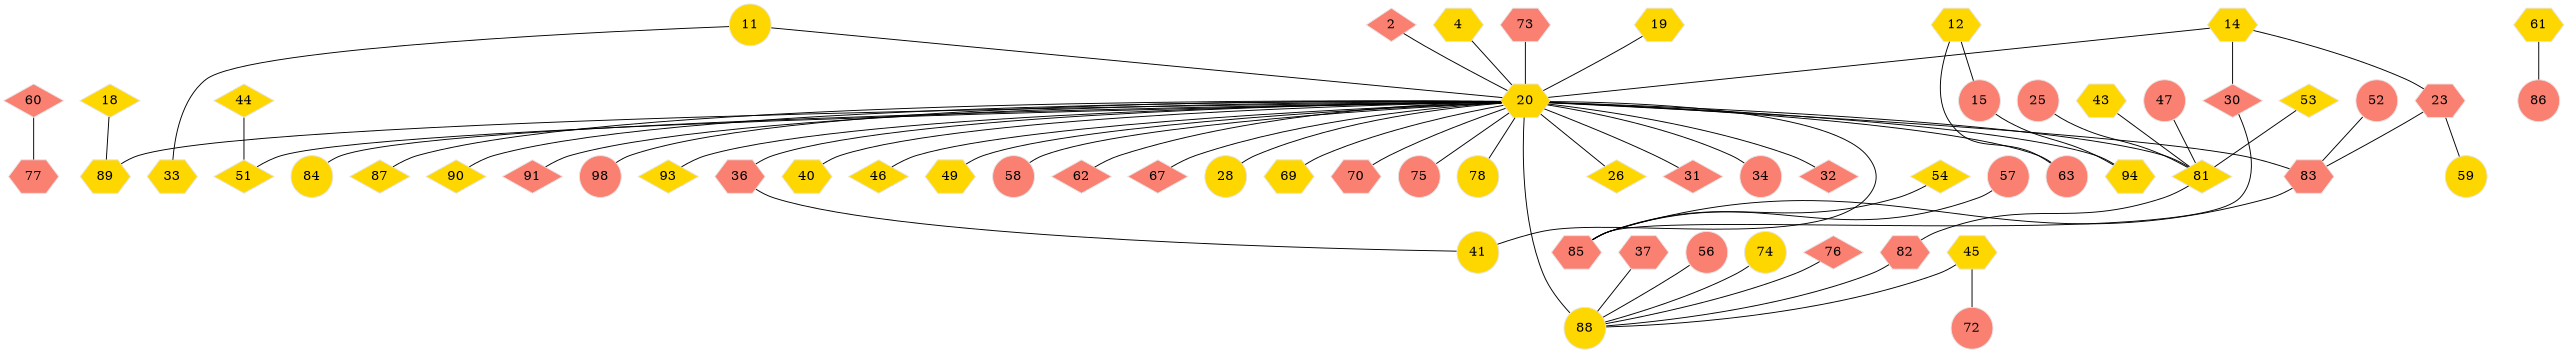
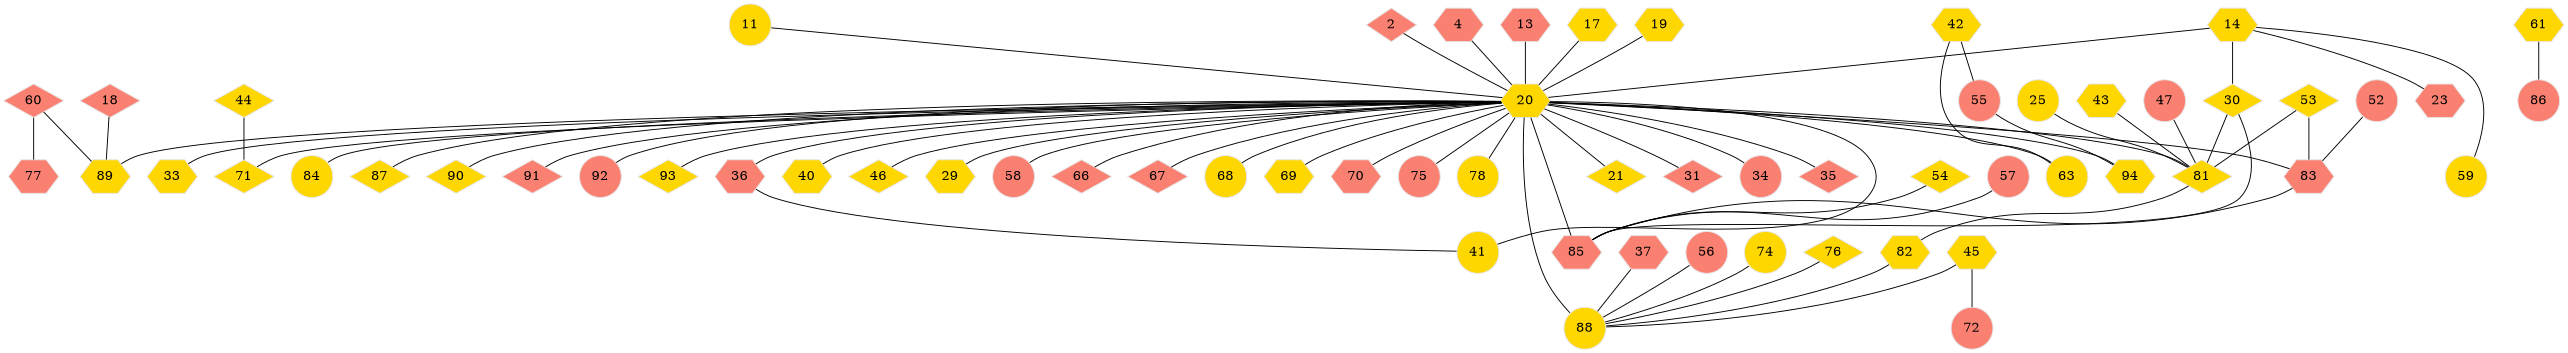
node "4": fillcolor gold -> salmon
node "73": label "73" -> "13"
node "17": added
node "12": label "12" -> "42"
edge "11" -- "33": now "20" -- "33"
node "18": fillcolor gold -> salmon
node "15": label "15" -> "55"
node "25": fillcolor salmon -> gold
node "30": fillcolor salmon -> gold
edge "60" -- "89": added
edge "23" -- "59": now "14" -- "59"
edge "30" -- "81": added
edge "23" -- "83": now "53" -- "83"
node "51": label "51" -> "71"
node "98": label "98" -> "92"
node "49": label "49" -> "29"
node "62": label "62" -> "66"
node "28": label "28" -> "68"
edge "20" -- "85": added
node "26": label "26" -> "21"
node "32": label "32" -> "35"
node "63": fillcolor salmon -> gold
node "76": fillcolor salmon -> gold
node "82": fillcolor salmon -> gold
